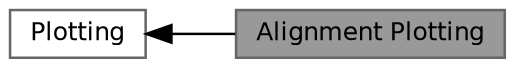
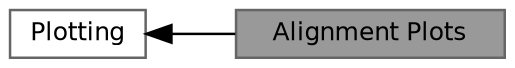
node "Alignment Plotting": label "Alignment Plotting" -> "Alignment Plots"
